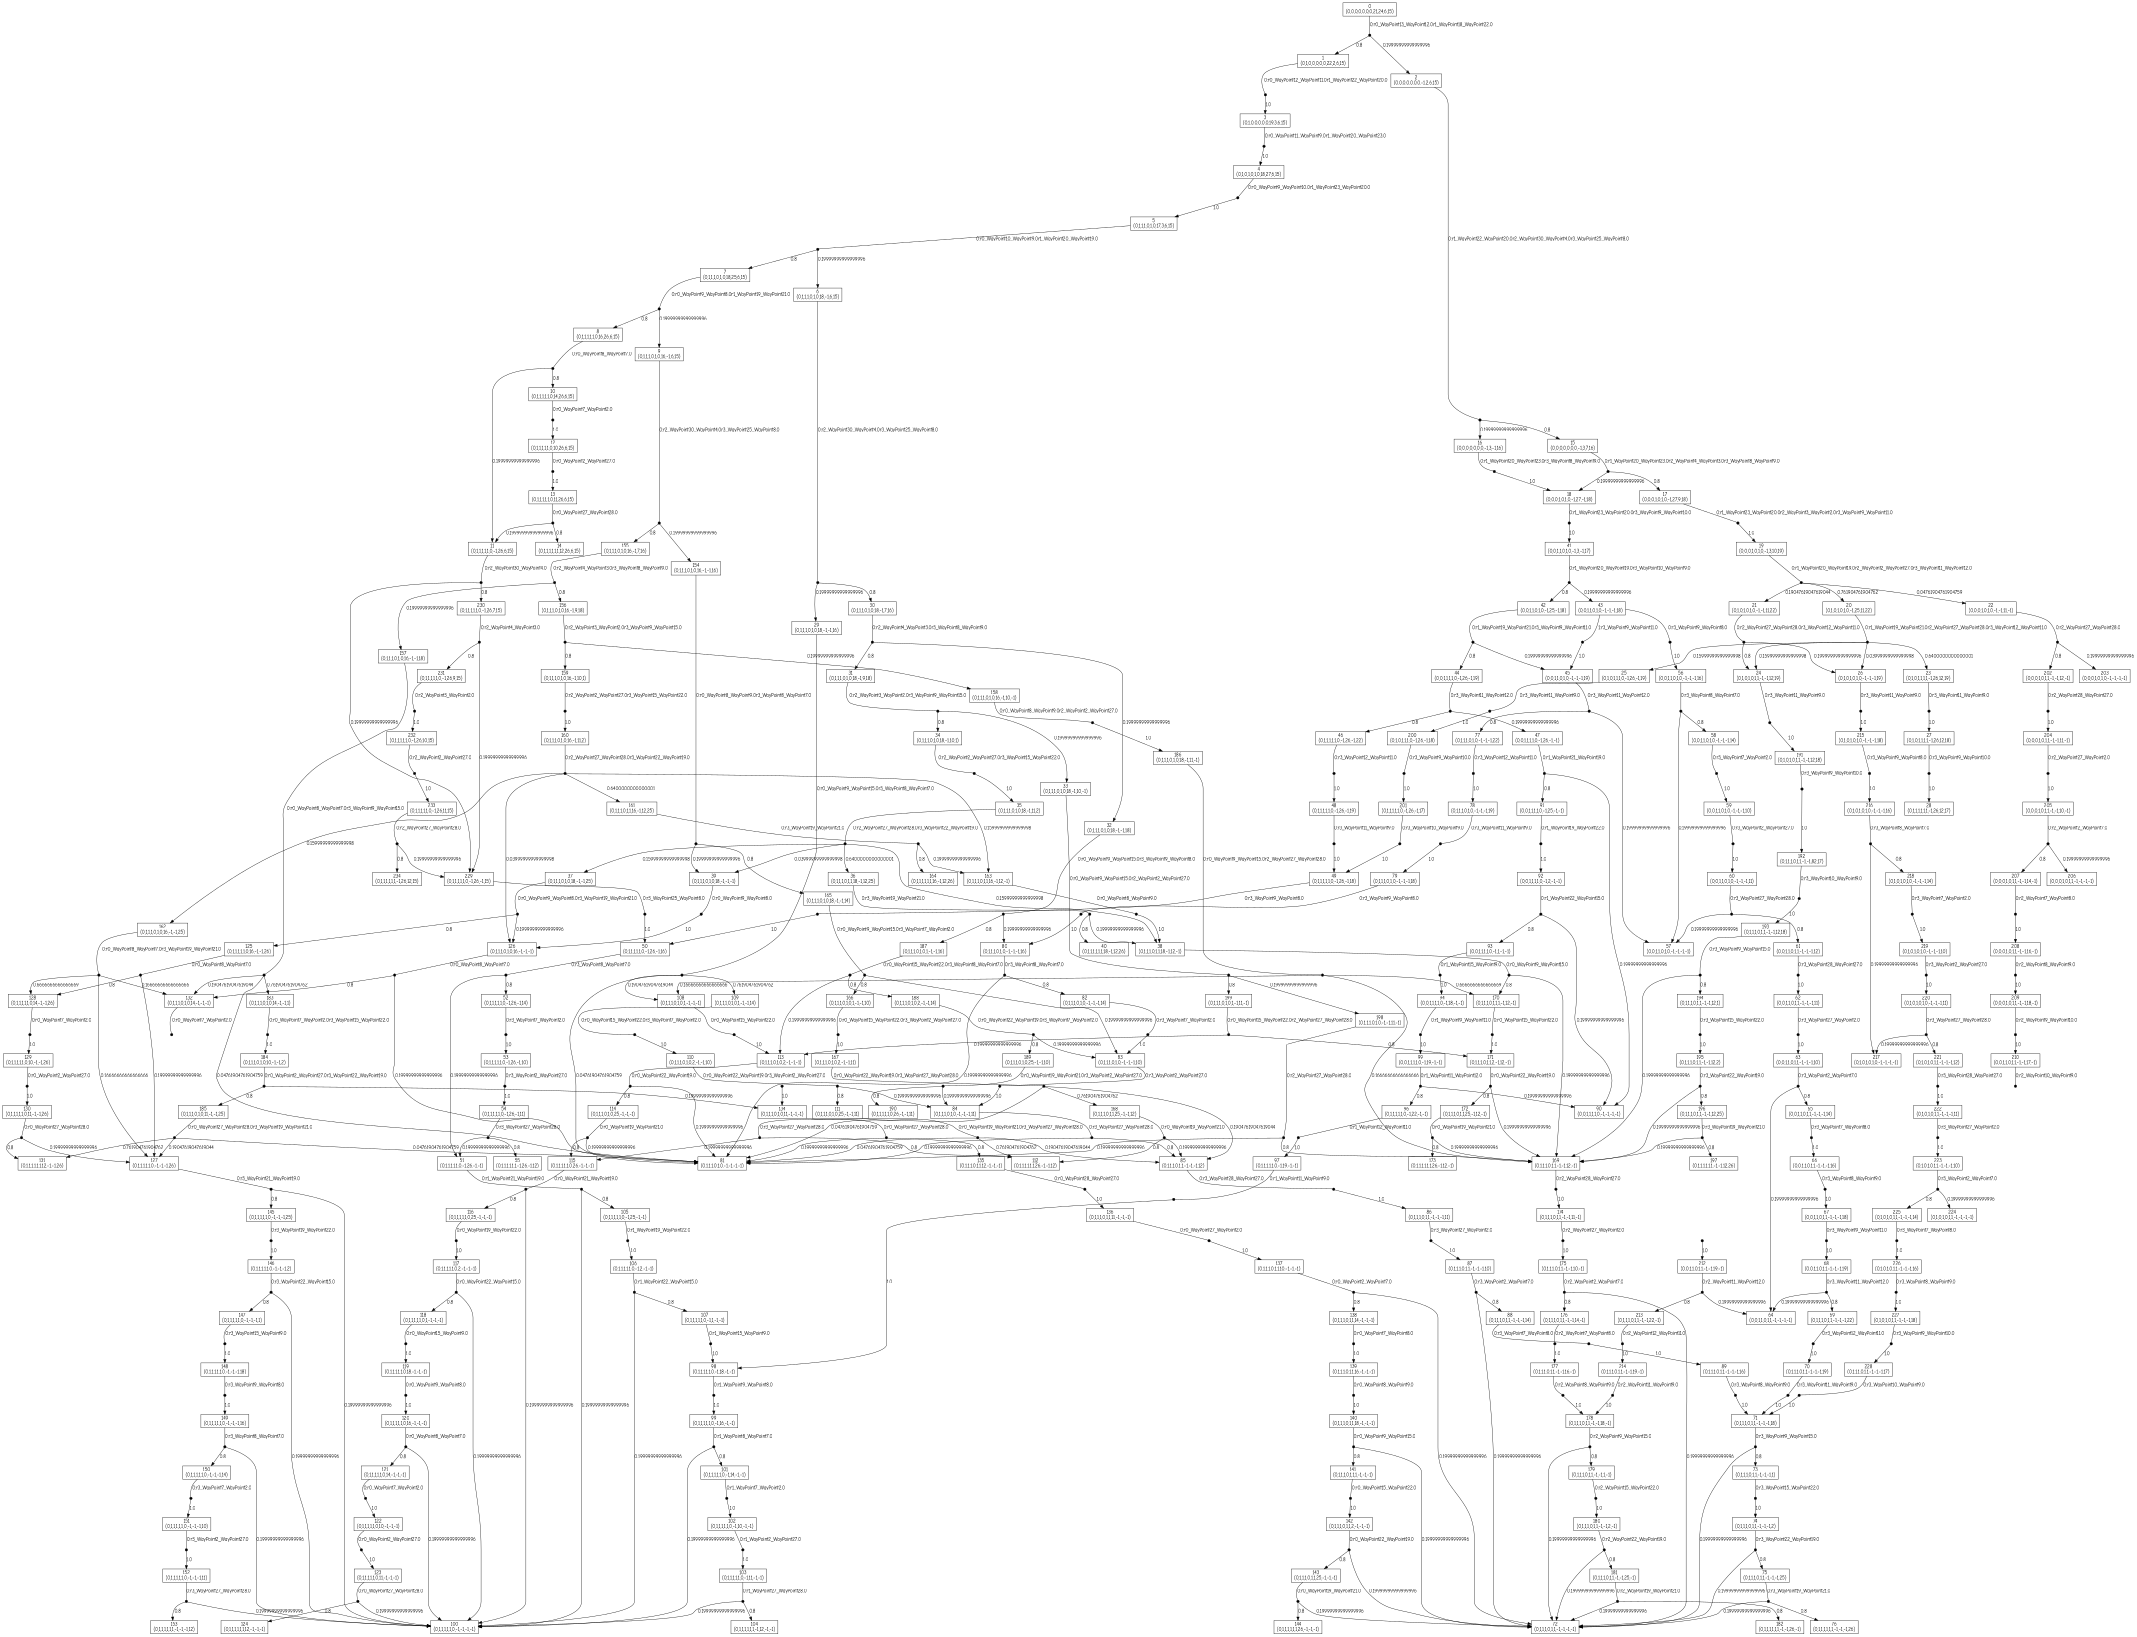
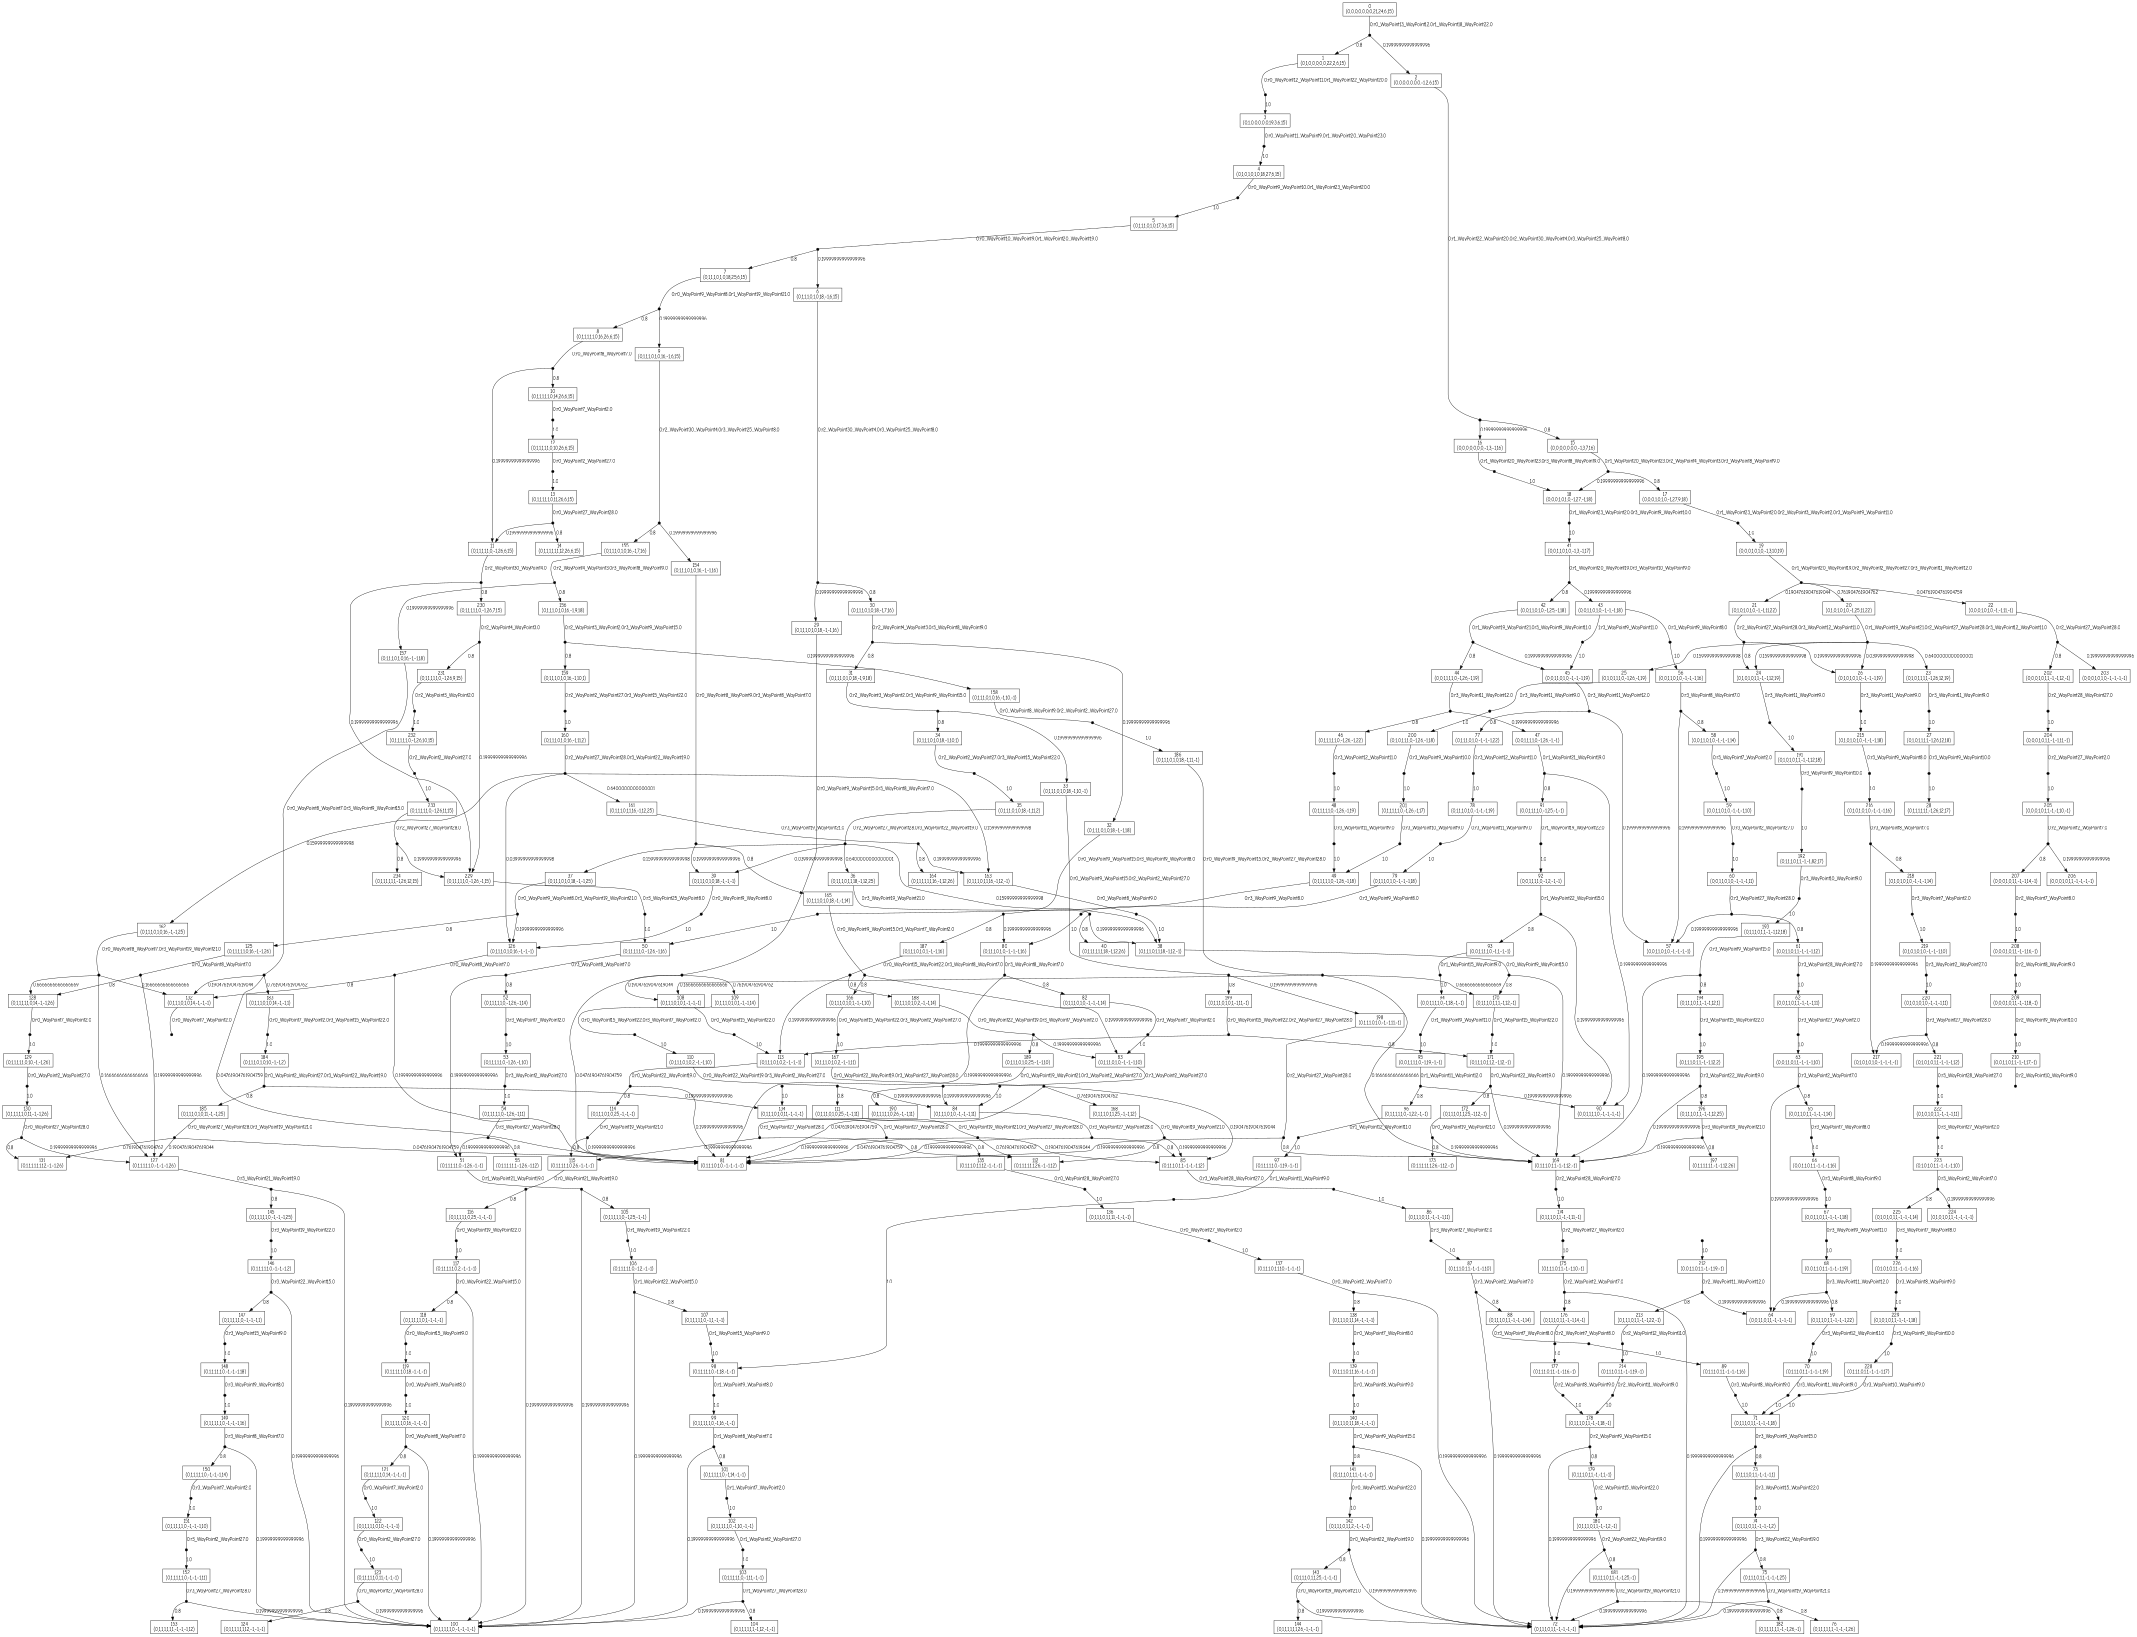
node "99 (0,0,1,1,1,1,0,-1,19,-1,-1)": label "99 (0,0,1,1,1,1,0,-1,19,-1,-1)" -> "95 (0,0,1,1,1,1,0,-1,19,-1,-1)"
node "227 (0,1,0,1,0,1,1,-1,-1,-1,18)": label "227 (0,1,0,1,0,1,1,-1,-1,-1,18)" -> "229 (0,1,0,1,0,1,1,-1,-1,-1,18)"
node "181 (0,1,1,1,0,1,1,-1,-1,25,-1)": label "181 (0,1,1,1,0,1,1,-1,-1,25,-1)" -> "681 (0,1,1,1,0,1,1,-1,-1,25,-1)"
